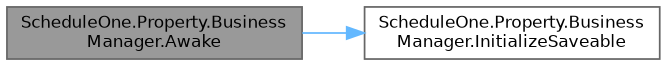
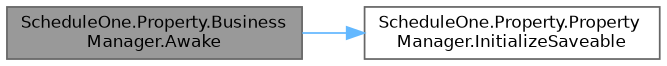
node "ScheduleOne.Property.Business Manager.InitializeSaveable": label "ScheduleOne.Property.Business Manager.InitializeSaveable" -> "ScheduleOne.Property.Property Manager.InitializeSaveable"
